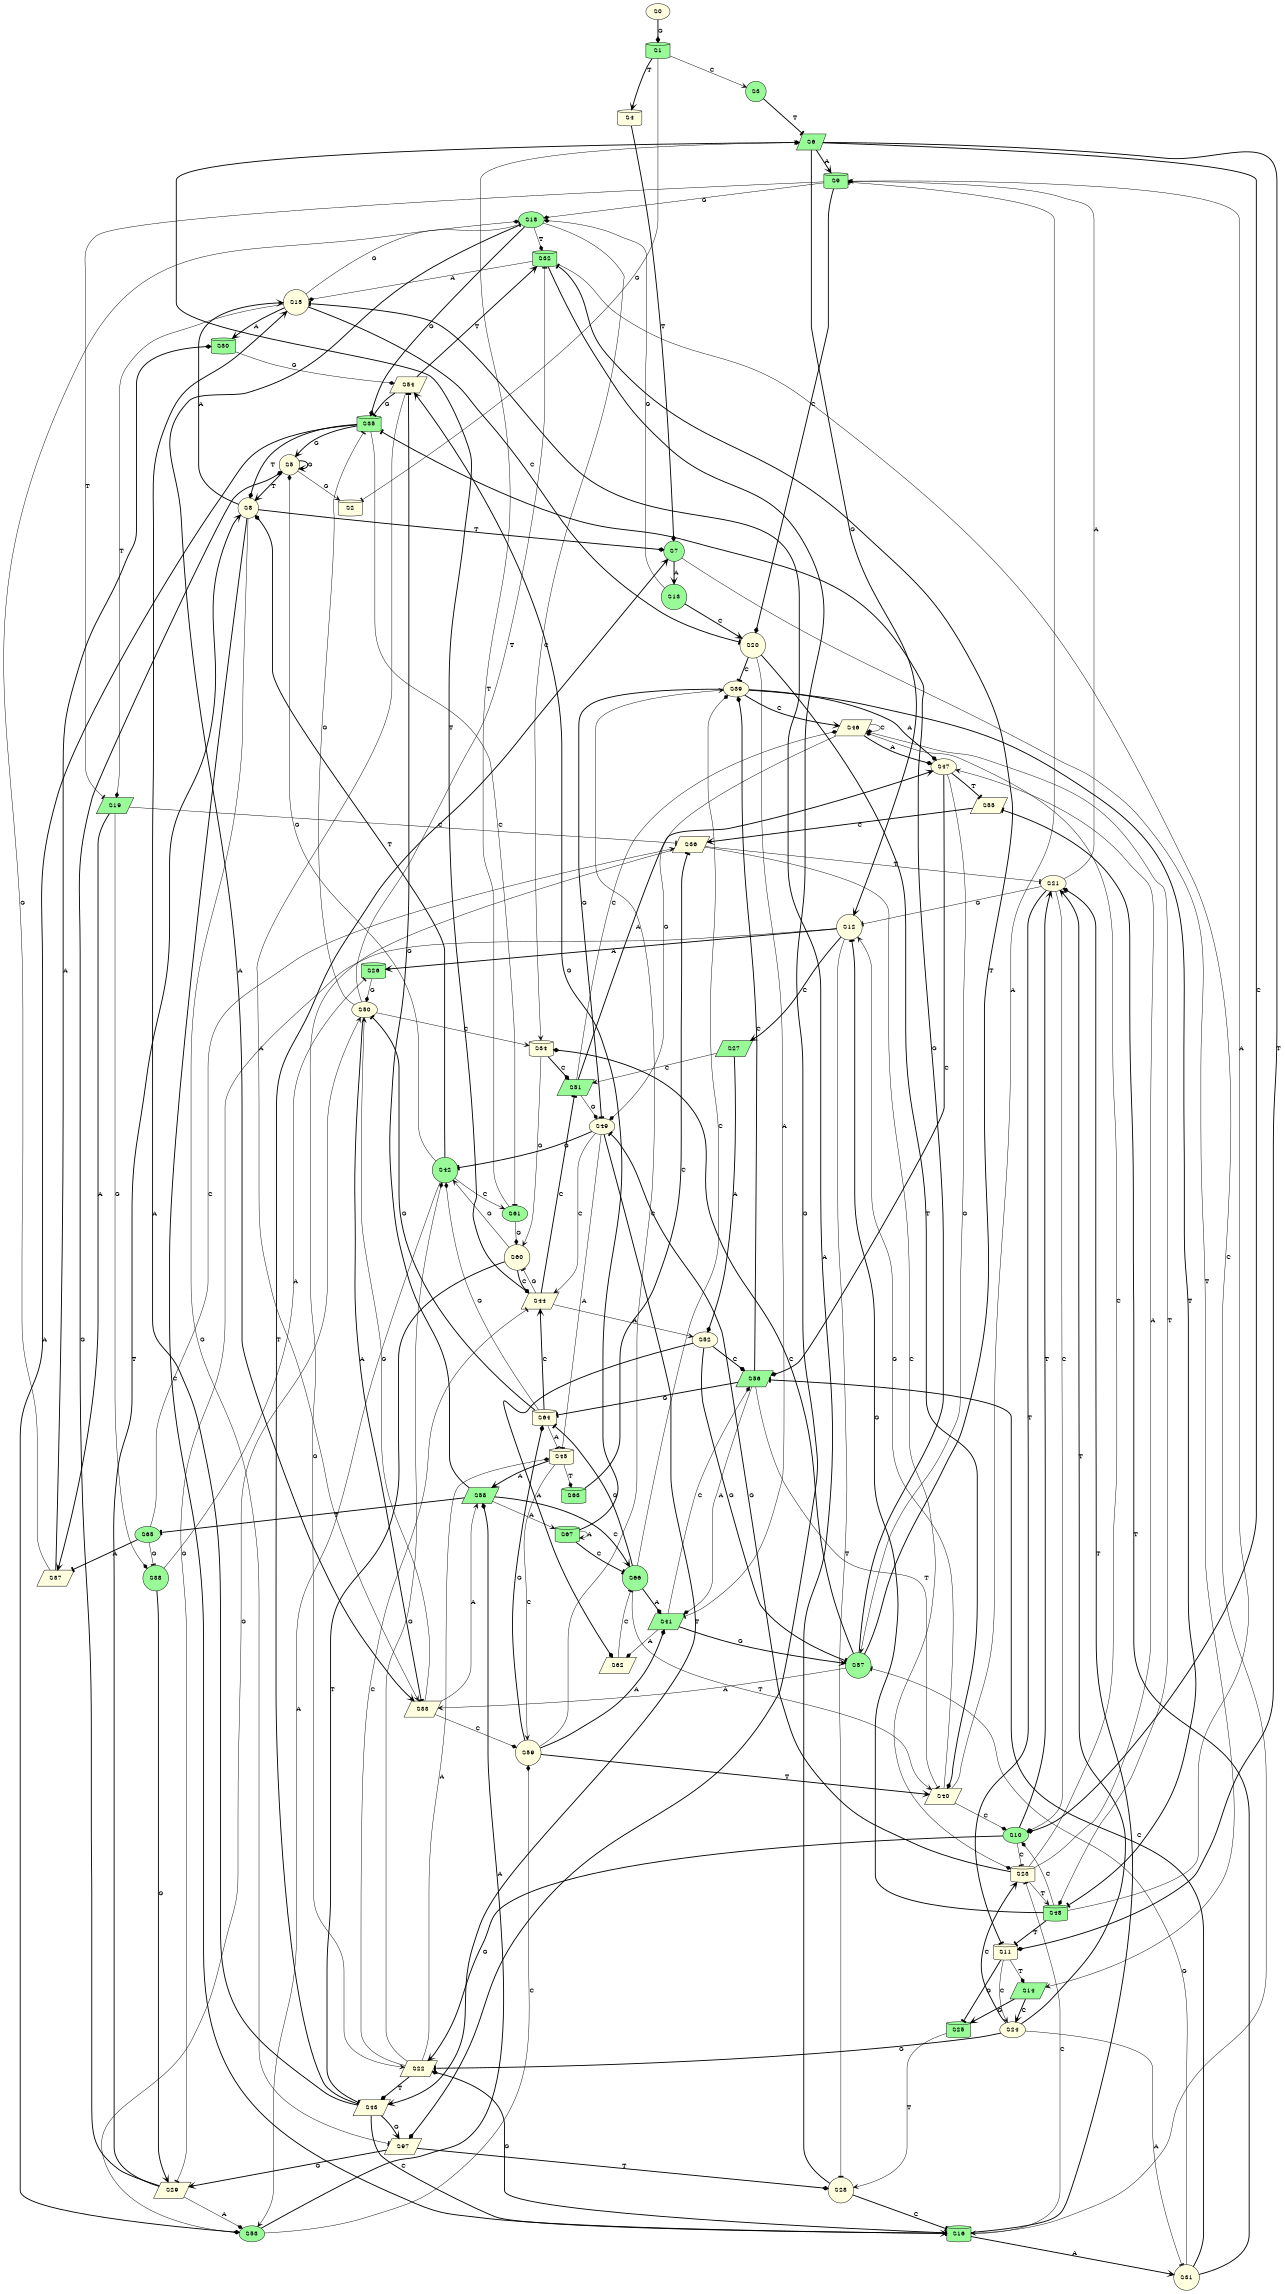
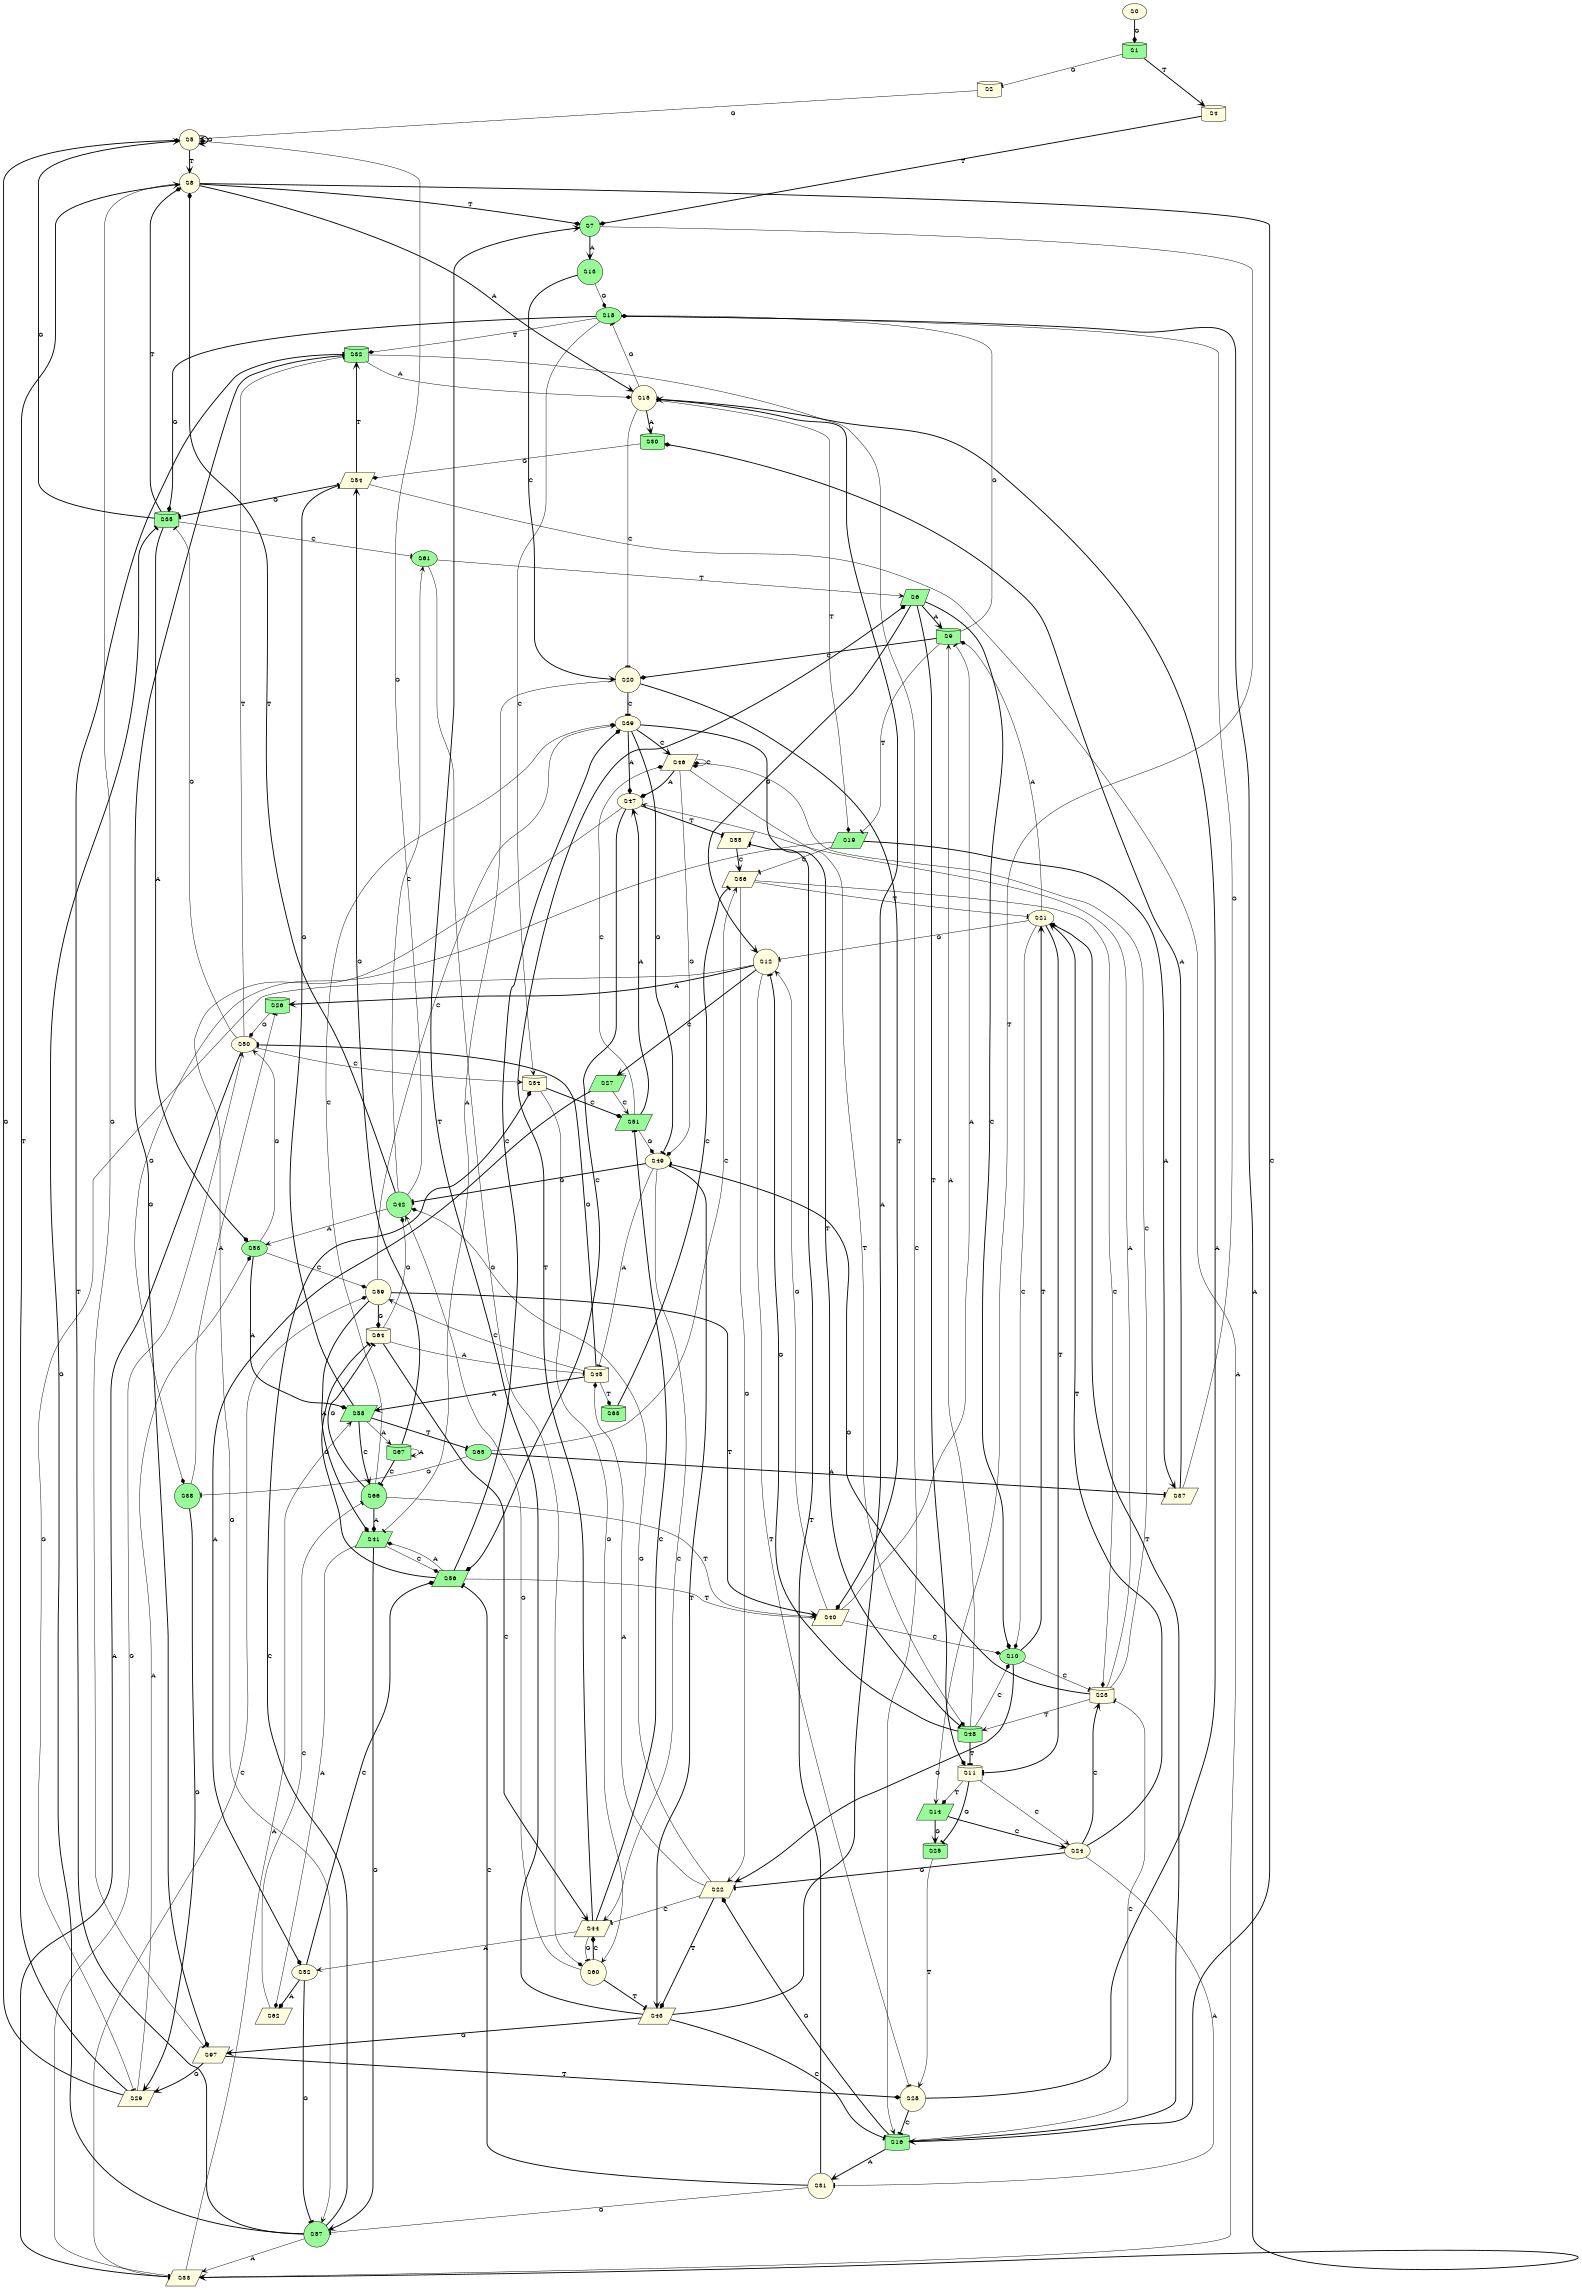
node "S3": removed
edge "S15" -> "S20": style bold -> solid
edge "S5" -> "S2": reversed
edge "S64" -> "S50": now "S45" -> "S50"
